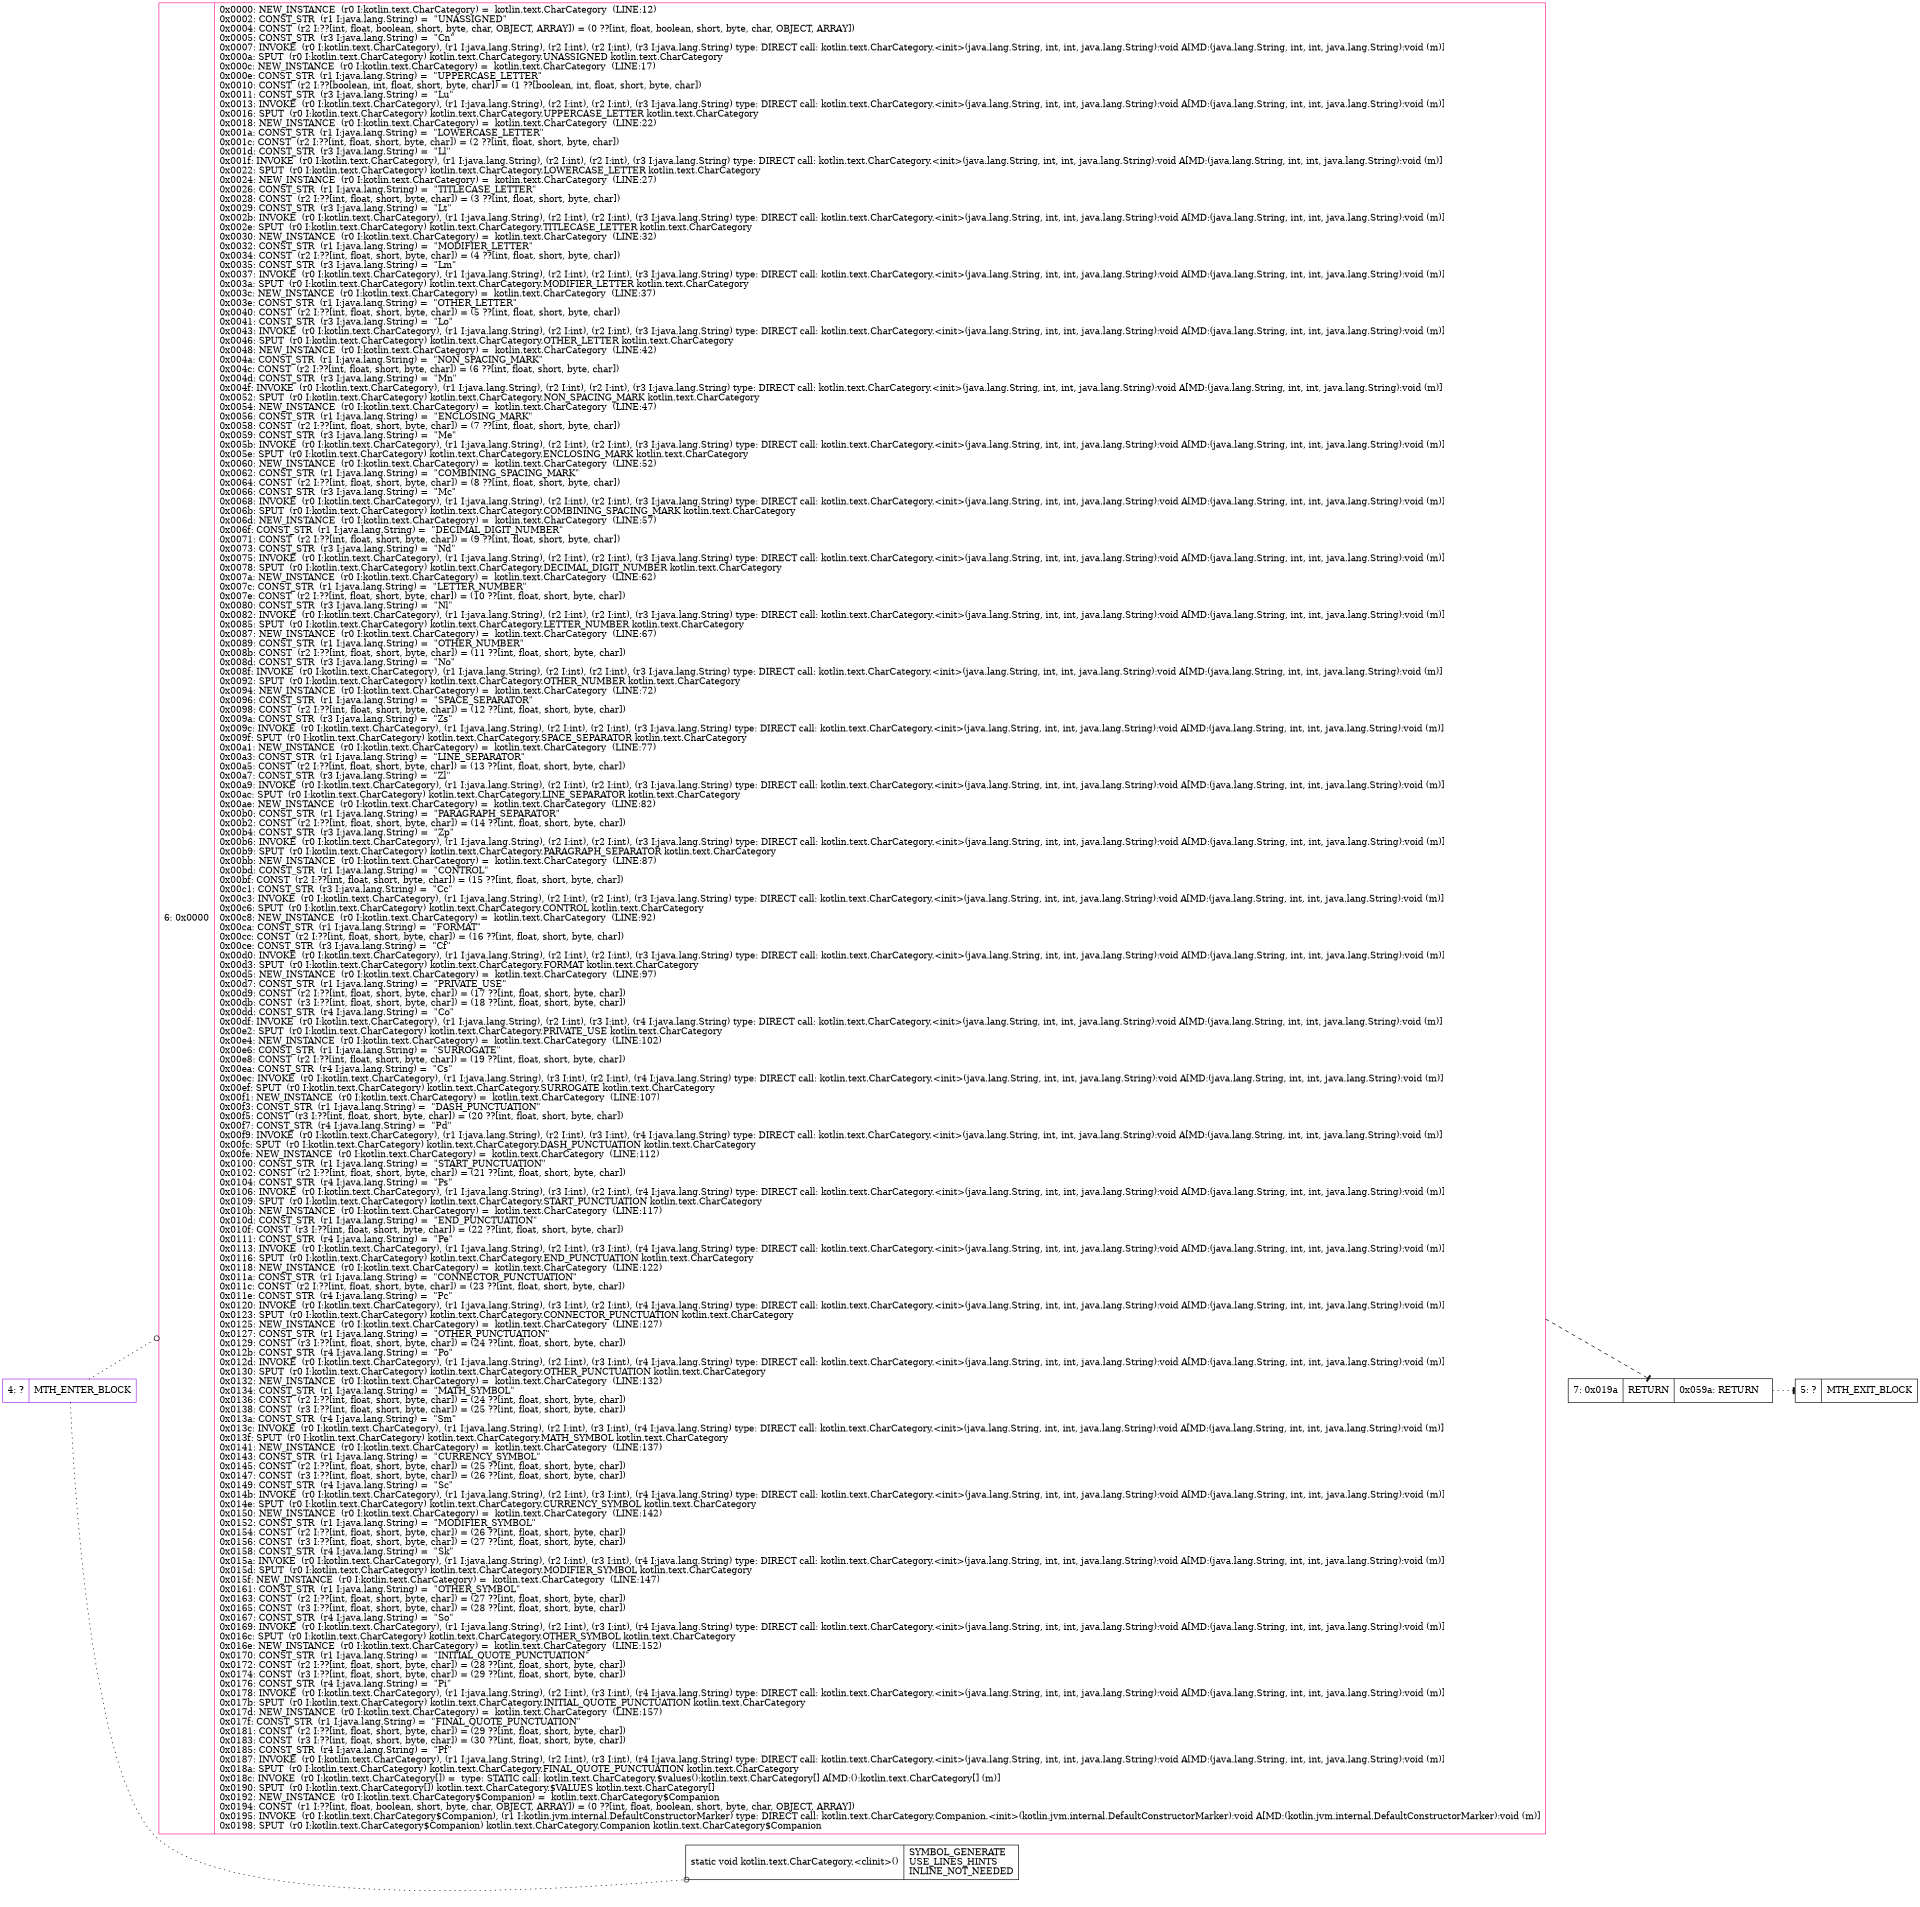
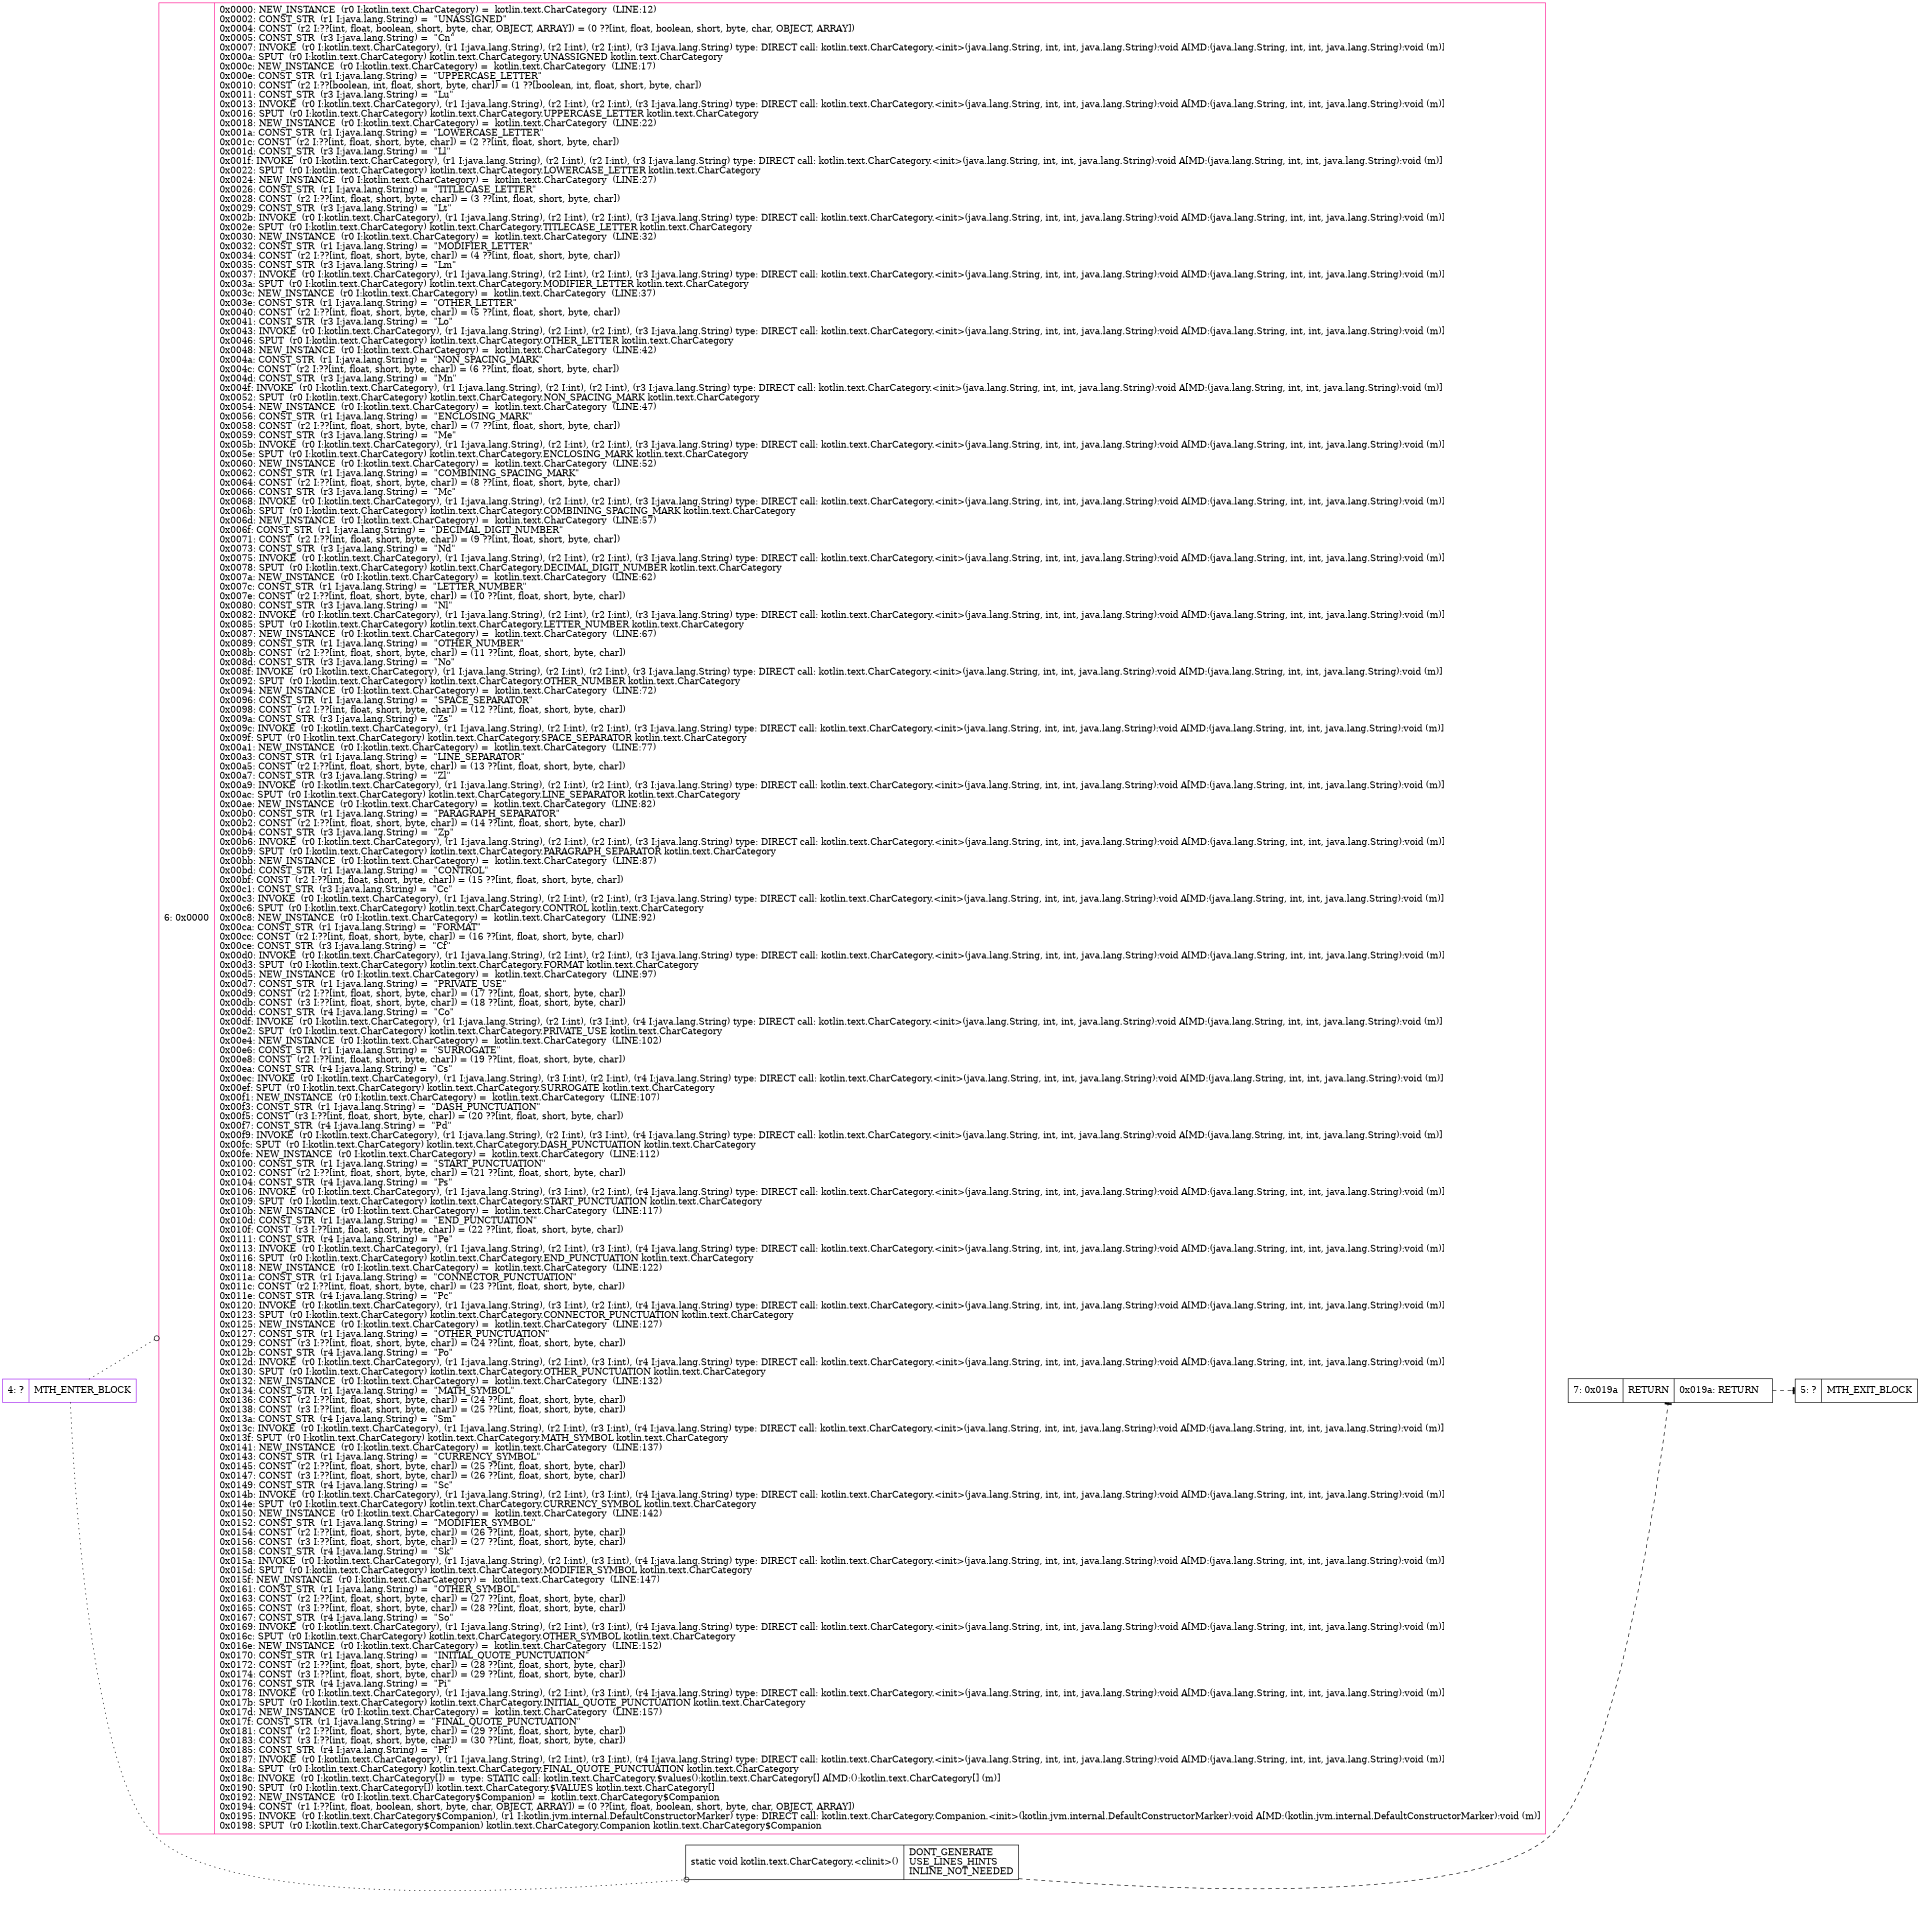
edge "6: 0x0000" -> "7: 0x019a": now "static void kotlin.text.CharCategory.<clinit>()" -> "7: 0x019a"
node "7: 0x019a": text "0x059a: RETURN" -> "0x019a: RETURN"
edge "7: 0x019a" -> "5: ?": style dotted -> dashed
node "static void kotlin.text.CharCategory.<clinit>()": text "SYMBOL_GENERATE" -> "DONT_GENERATE"
